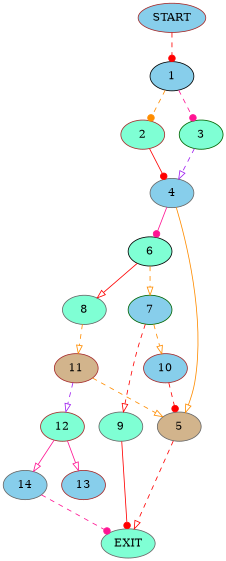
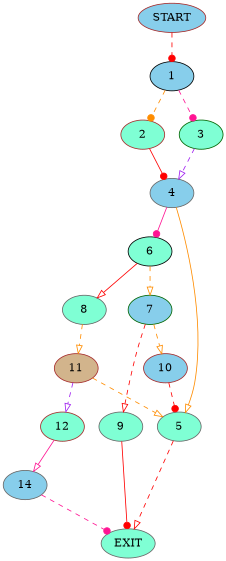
node "5": fillcolor tan -> aquamarine
node "13": removed
